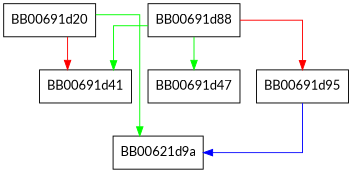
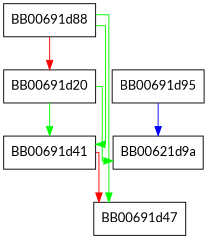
edge "BB00691d88" -> "BB00691d95": now "BB00691d88" -> "BB00691d20"
edge "BB00691d20" -> "BB00691d41": color red -> green
edge "BB00691d41" -> "BB00691d47": added
